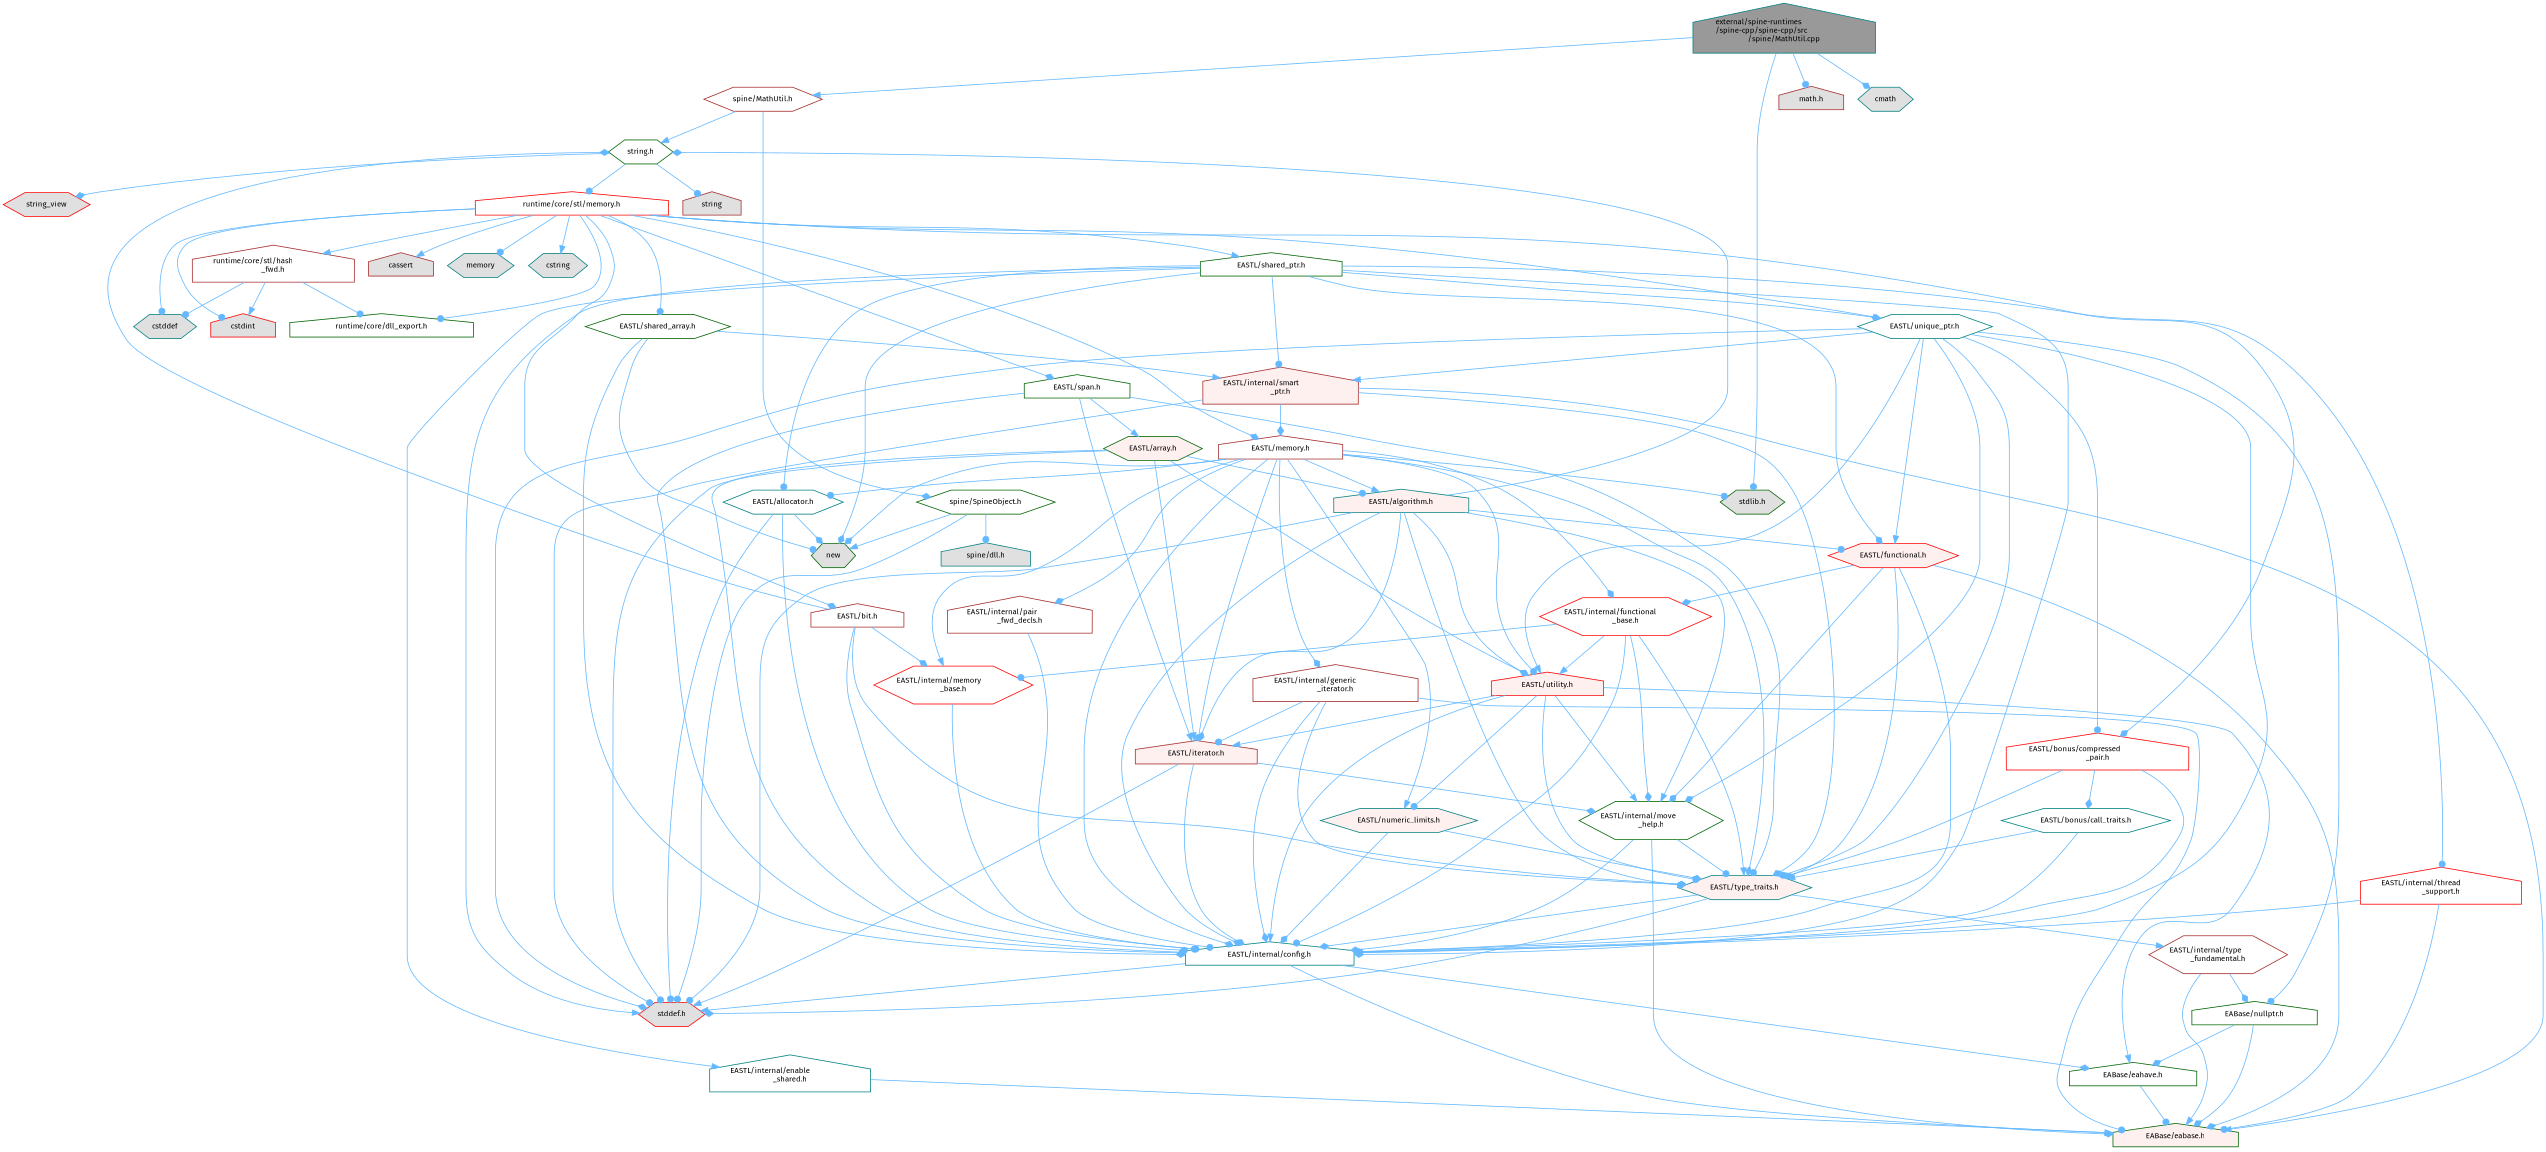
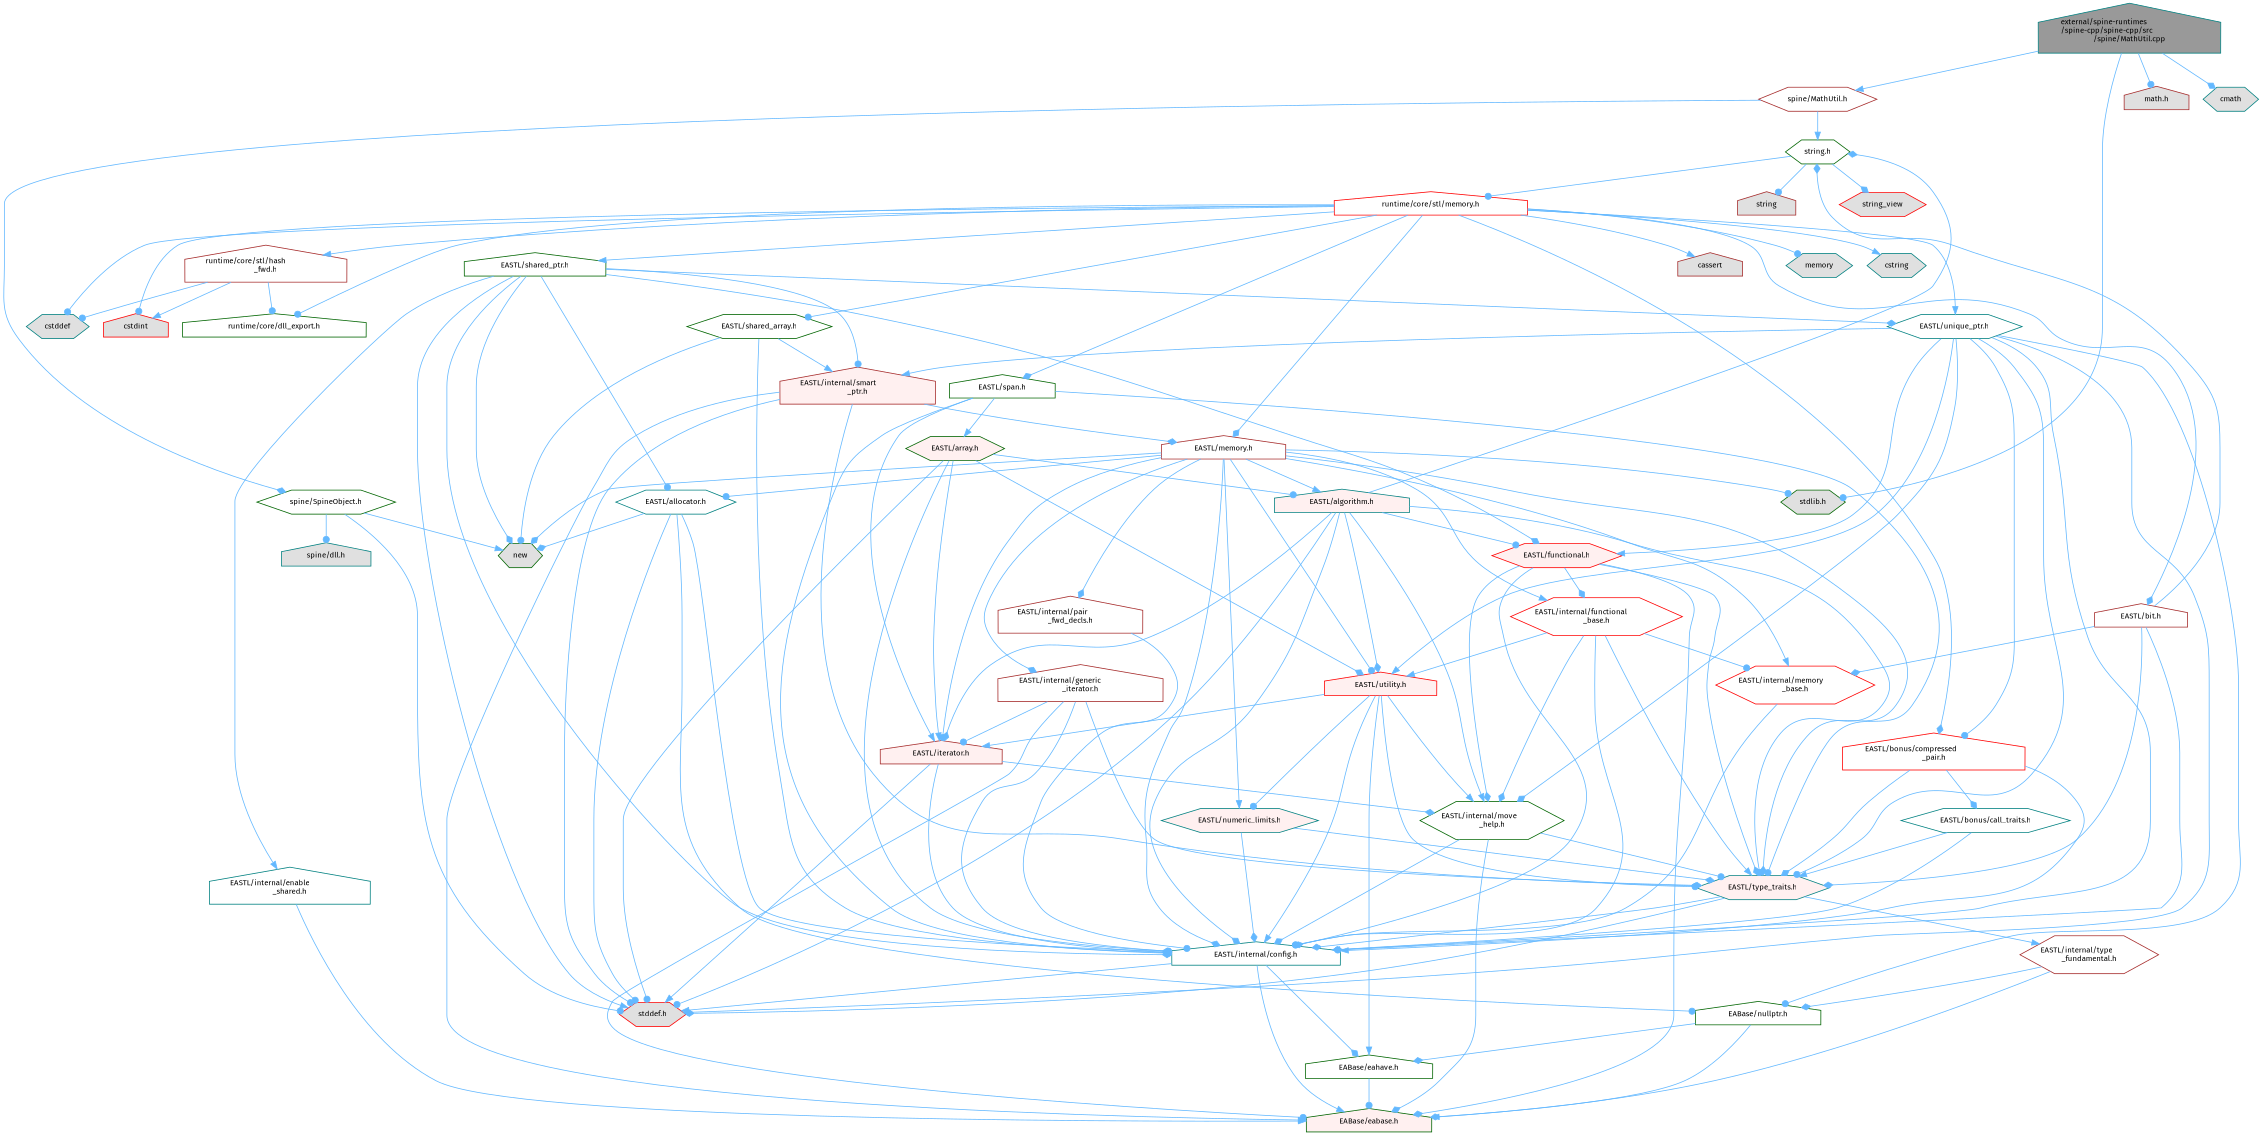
edge "EASTL/memory.h" -> "EASTL/internal/functional _base.h": arrowhead diamond -> normal
node "EASTL/internal/thread _support.h": removed
edge "EASTL/allocator.h" -> "EABase/nullptr.h": added
